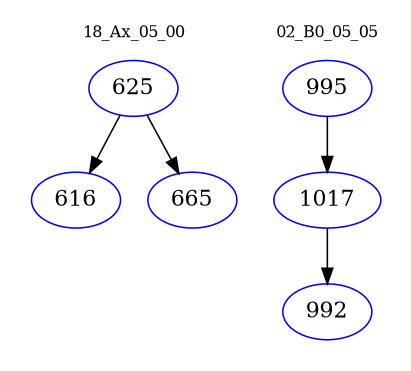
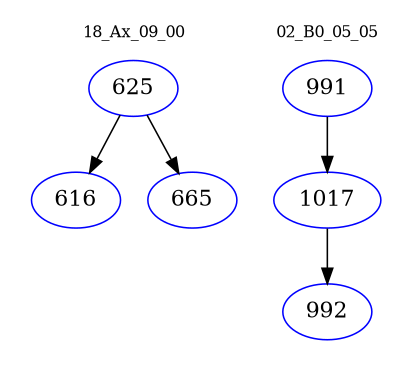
cluster "18_Ax_05_00": label "18_Ax_05_00" -> "18_Ax_09_00"
node "995": label "995" -> "991"
